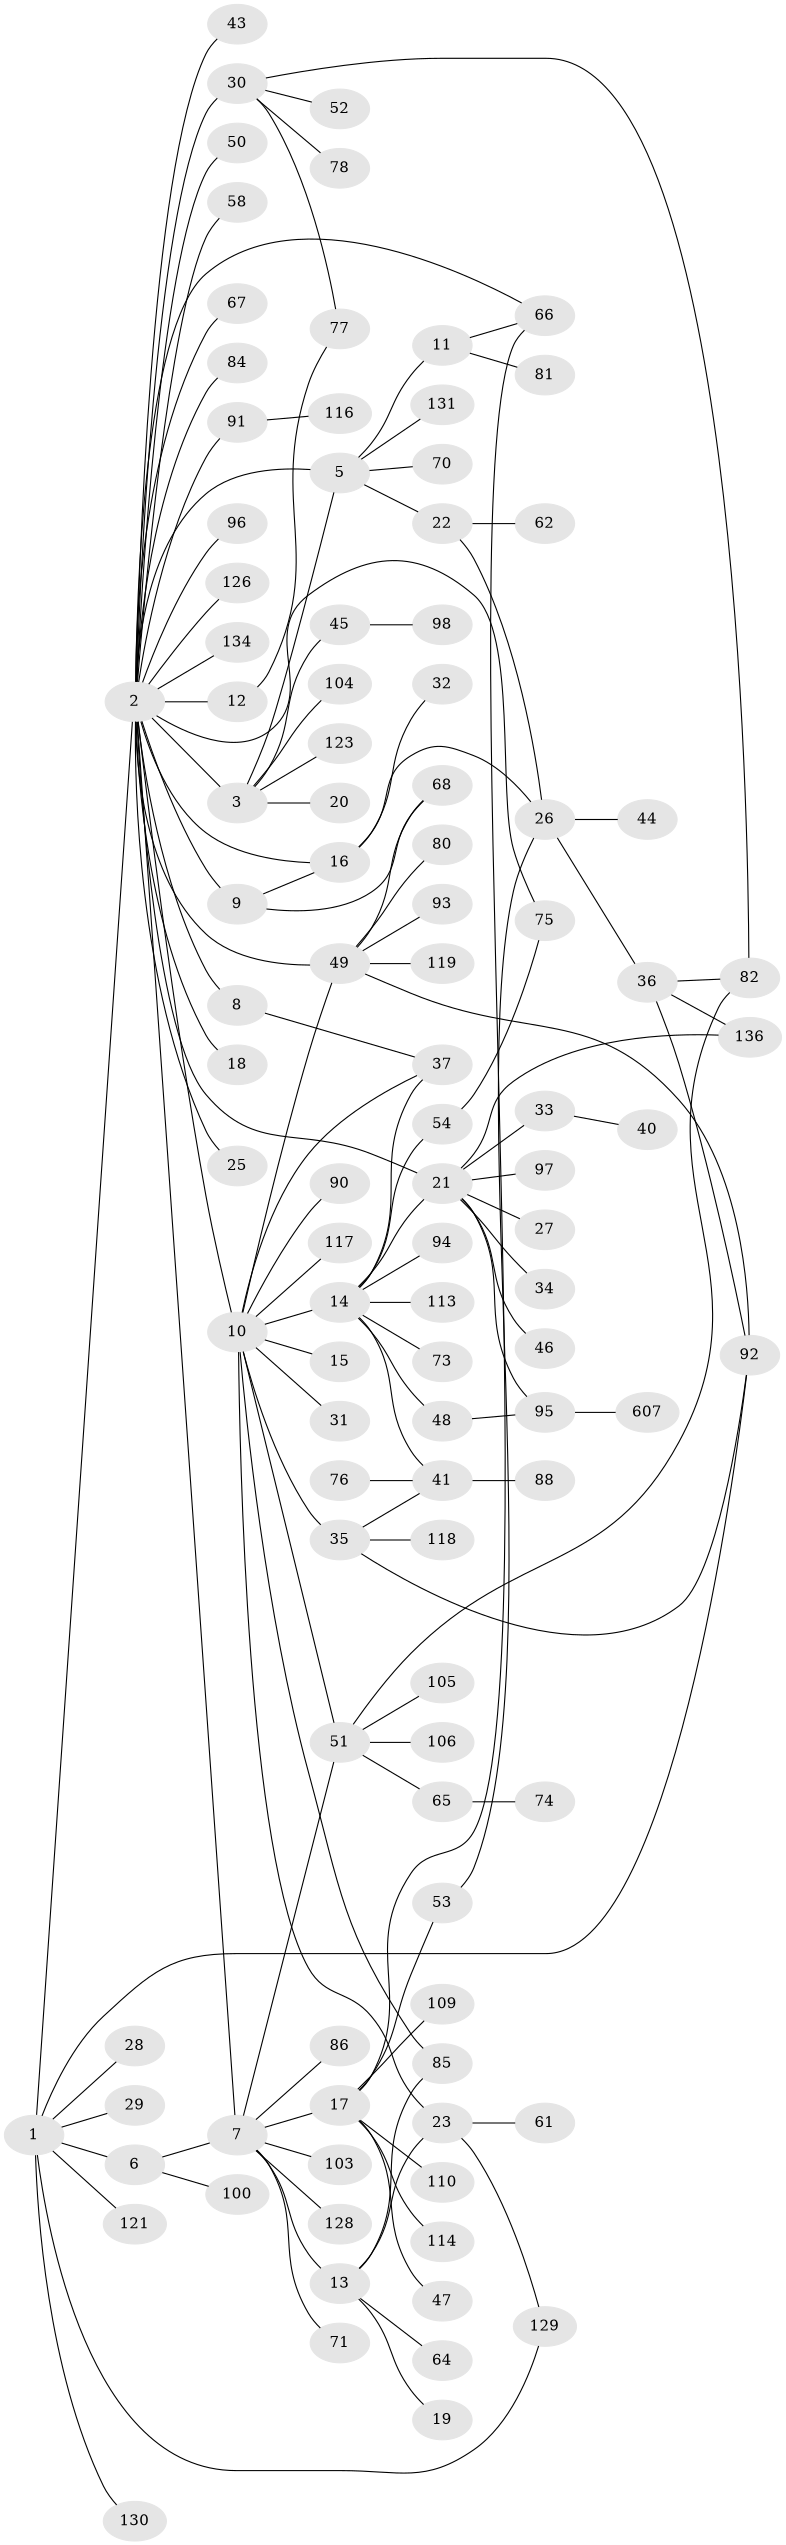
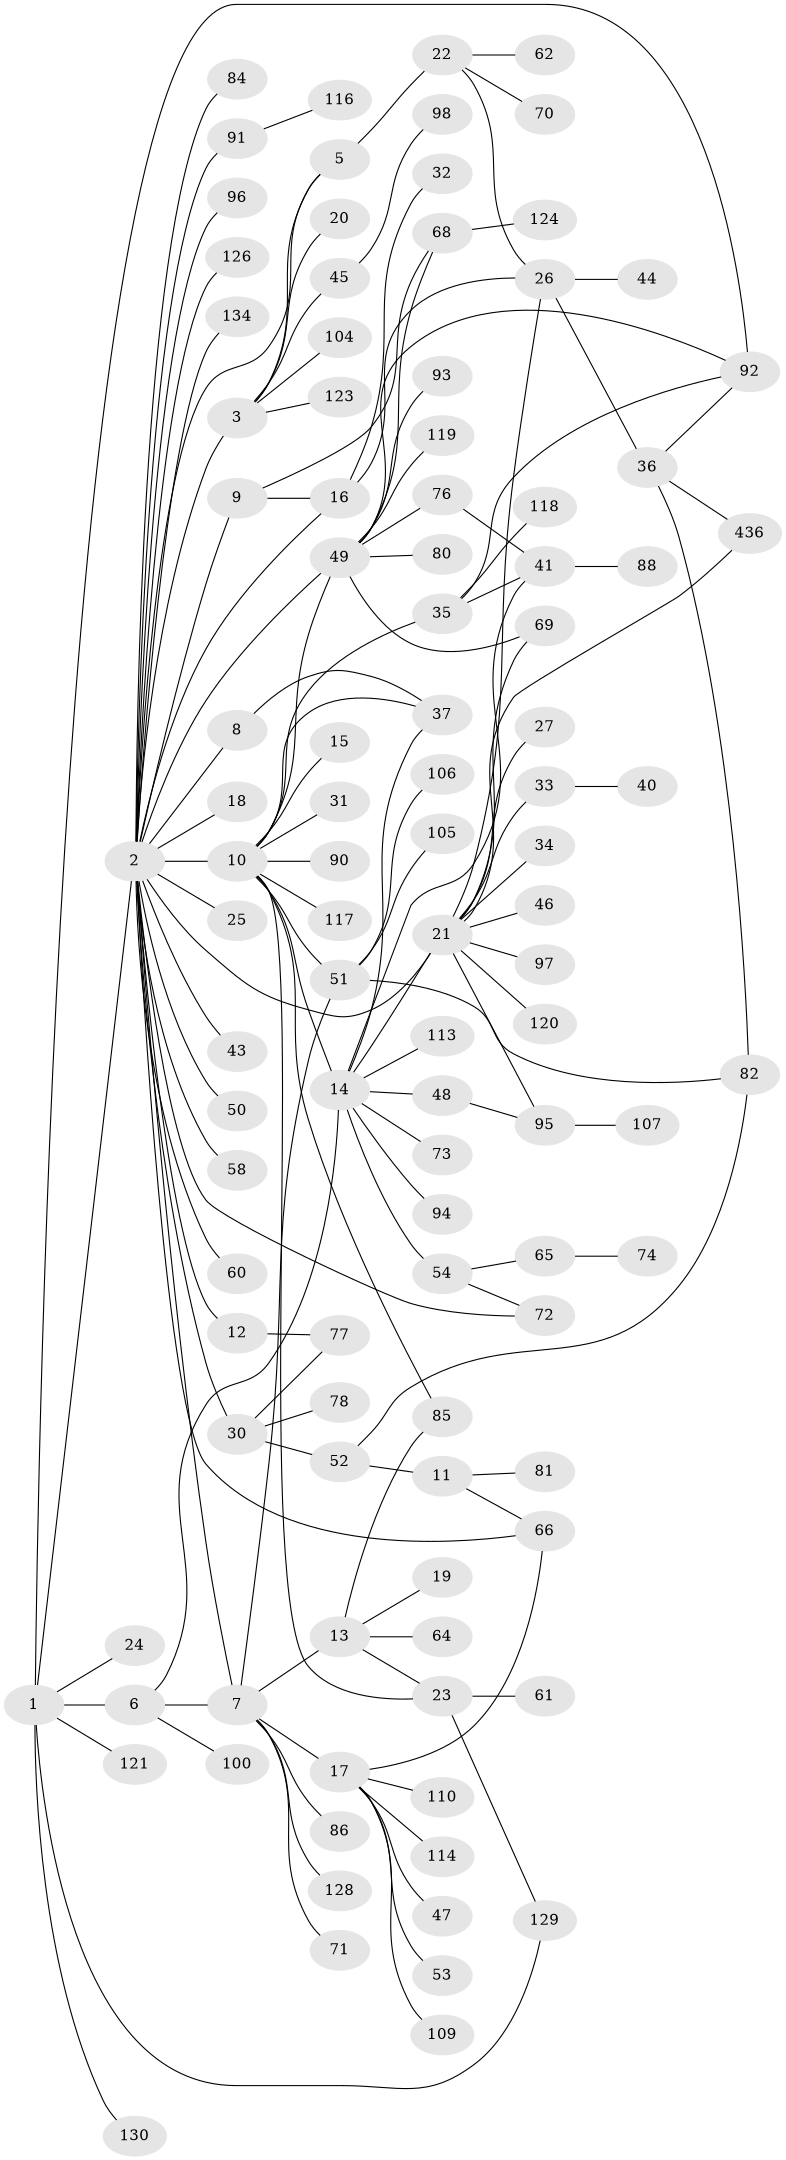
node "124": added
node "67": label "67" -> "60"
edge "30" -- "82": now "52" -- "82"
node "131": removed
edge "11" -- "5": now "11" -- "52"
edge "70" -- "5": now "70" -- "22"
edge "76" -- "49": added
node "69": added
node "75": label "75" -> "72"
node "120": added
node "136": label "136" -> "436"
edge "26" -- "53": now "26" -- "21"
edge "14" -- "6": added
node "607": label "607" -> "107"
edge "51" -- "65": now "54" -- "65"
node "28": removed
node "29": label "29" -> "24"
node "103": removed
